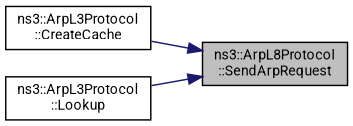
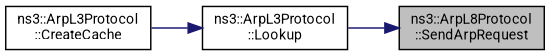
edge "ns3::ArpL3Protocol ::CreateCache" -> "ns3::ArpL8Protocol ::SendArpRequest": now "ns3::ArpL3Protocol ::CreateCache" -> "ns3::ArpL3Protocol ::Lookup"
